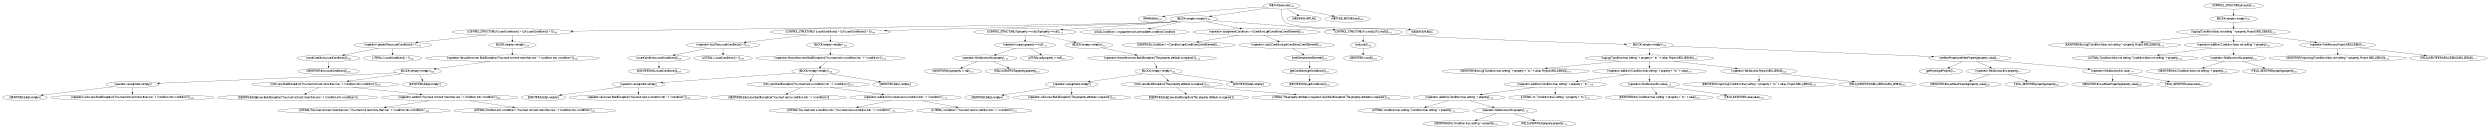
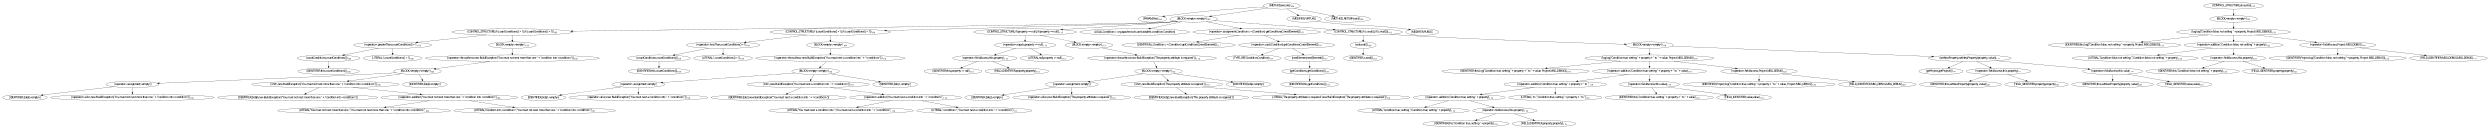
edge "(METHOD,execute)" -> "(MODIFIER,PUBLIC)": now "(MODIFIER,VIRTUAL)" -> "(MODIFIER,PUBLIC)"
node "(TYPE_REF,Condition,Condition)": added
